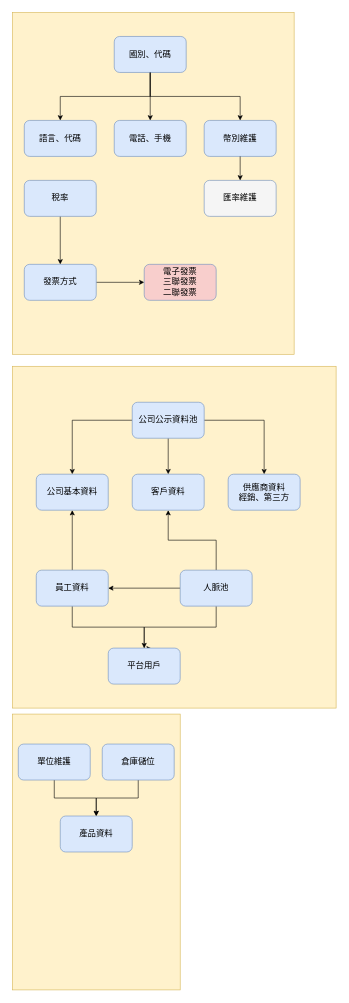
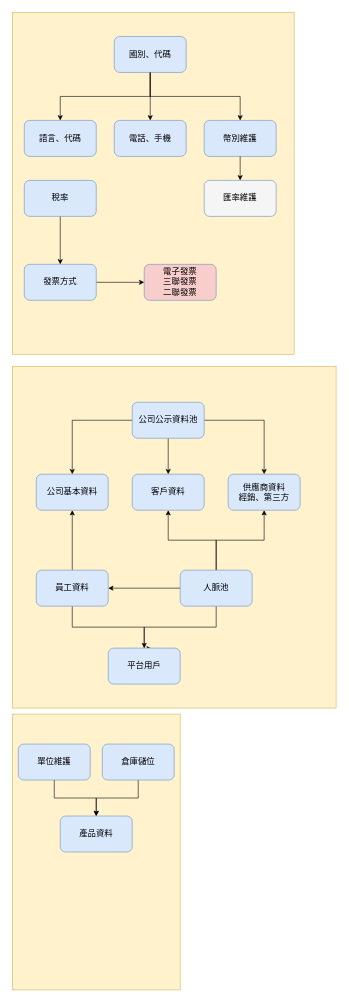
edge "人脈池" -> "供應商資料 經銷、第三方": added
